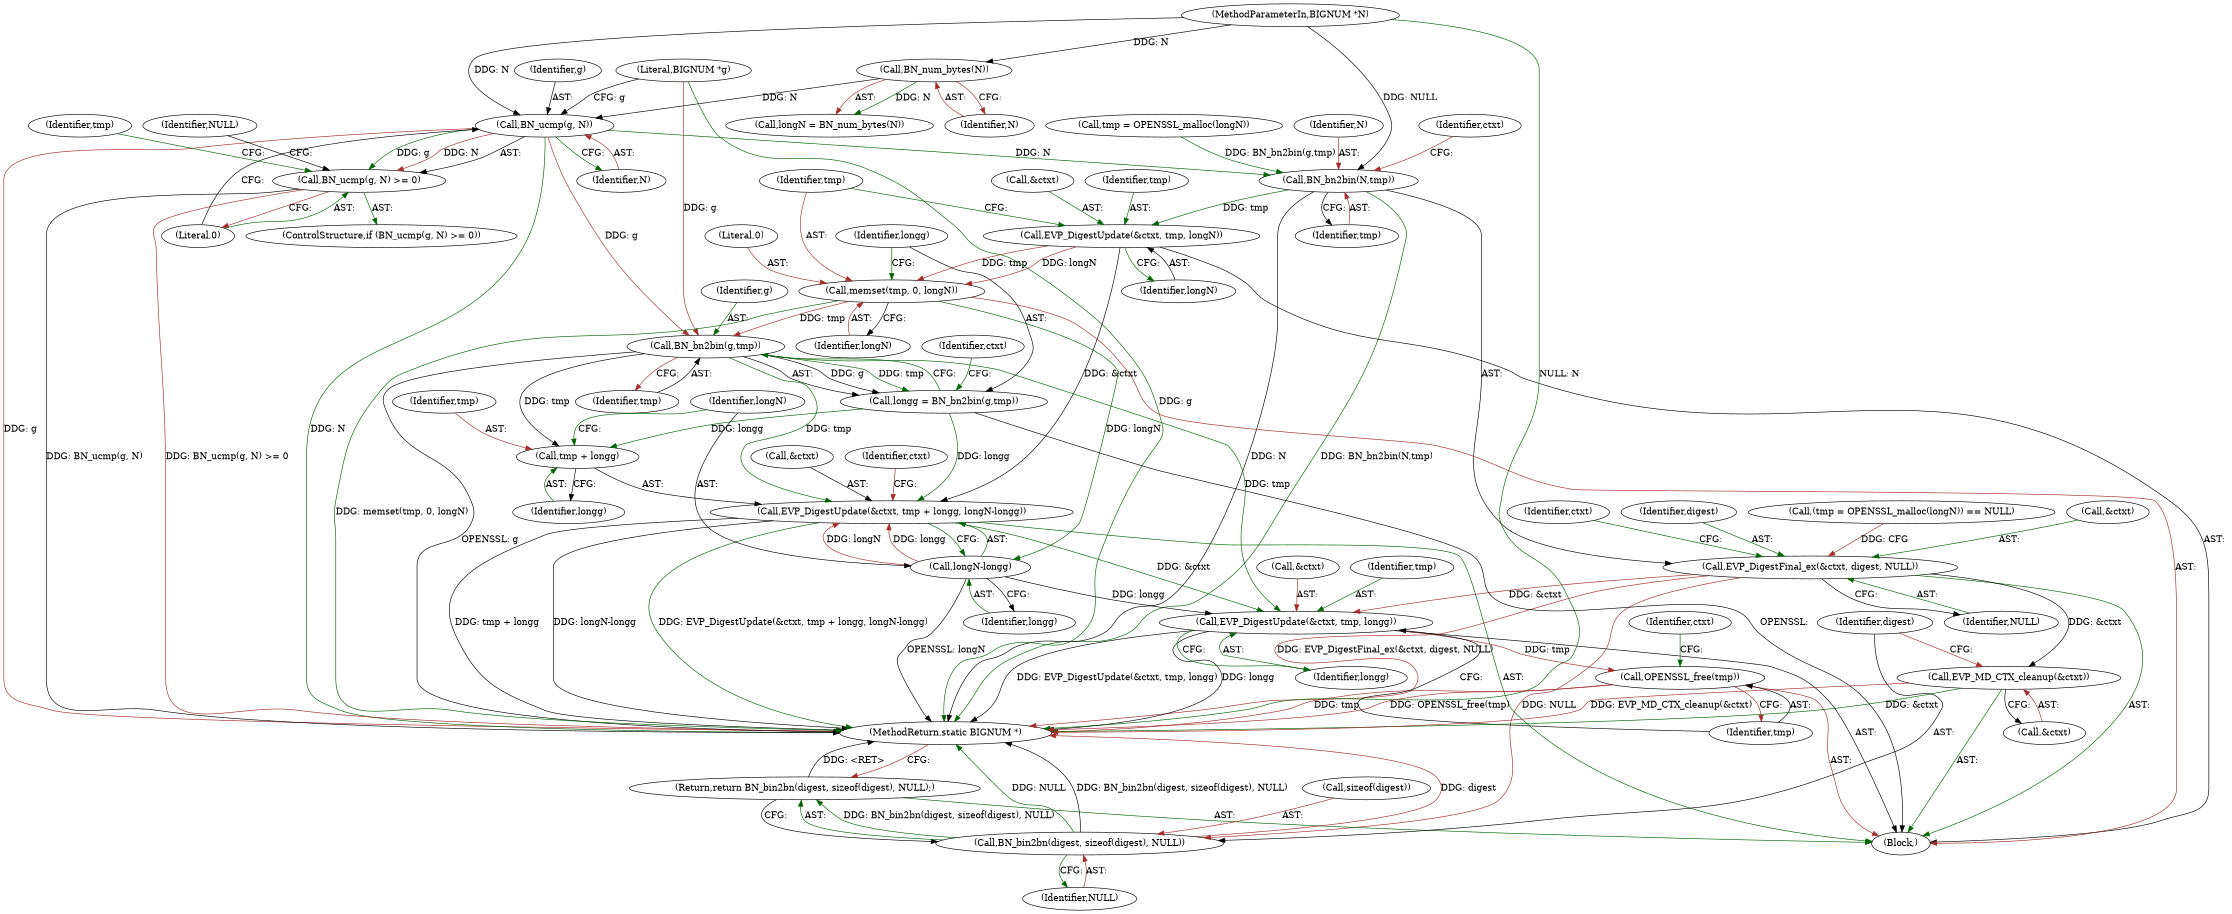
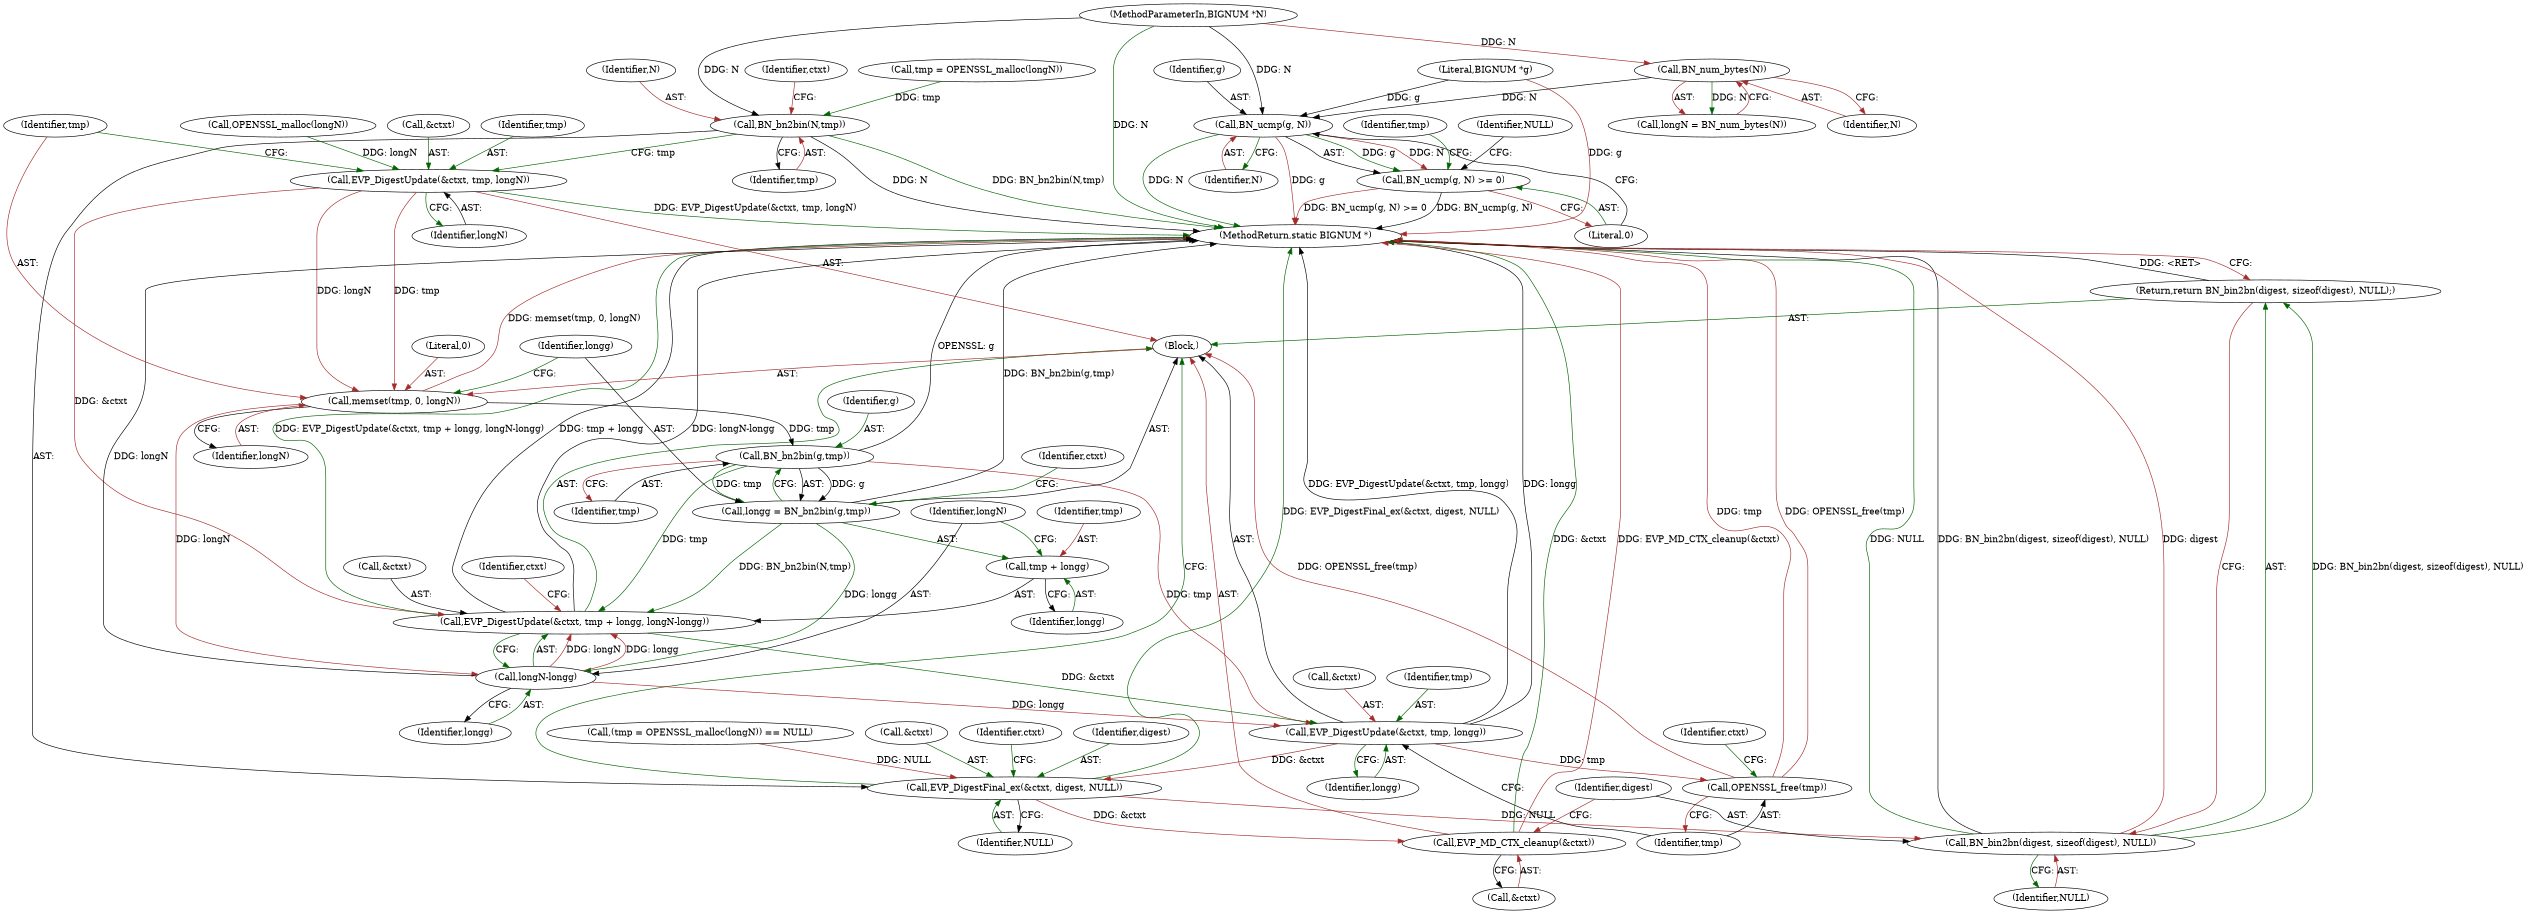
edge "(MethodParameterIn,BIGNUM *N)" -> "(Call,BN_num_bytes(N))": color black -> brown
edge "(Literal,BIGNUM *g)" -> "(Call,BN_ucmp(g, N))": label "CFG: g" -> "DDG: g"
edge "(MethodParameterIn,BIGNUM *N)" -> "(Call,BN_bn2bin(N,tmp))": label "DDG: NULL" -> "DDG: N"
edge "(Call,longN = BN_num_bytes(N))" -> "(Call,BN_num_bytes(N))": added, label "CFG:"
node "(Call,OPENSSL_malloc(longN))": added
edge "(Call,BN_ucmp(g, N))" -> "(Call,BN_bn2bin(N,tmp))": removed, label "DDG: N"
edge "(Call,tmp = OPENSSL_malloc(longN))" -> "(Call,BN_bn2bin(N,tmp))": label "DDG: BN_bn2bin(g,tmp)" -> "DDG: tmp"
edge "(Literal,BIGNUM *g)" -> "(Call,BN_bn2bin(g,tmp))": removed, label "DDG: g"
edge "(Call,BN_bn2bin(N,tmp))" -> "(Call,EVP_DigestUpdate(&ctxt, tmp, longN))": label "DDG: tmp" -> "CFG: tmp"
edge "(Call,EVP_DigestUpdate(&ctxt, tmp, longN))" -> "(MethodReturn,static BIGNUM *)": added, label "DDG: EVP_DigestUpdate(&ctxt, tmp, longN)"
node "(ControlStructure,if (BN_ucmp(g, N) >= 0))": removed
edge "(Call,BN_ucmp(g, N))" -> "(Call,BN_bn2bin(g,tmp))": removed, label "DDG: g"
edge "(Call,memset(tmp, 0, longN))" -> "(Call,BN_bn2bin(g,tmp))": color brown -> black
edge "(Literal,BIGNUM *g)" -> "(MethodReturn,static BIGNUM *)": color darkgreen -> brown
edge "(Call,longg = BN_bn2bin(g,tmp))" -> "(MethodReturn,static BIGNUM *)": added, label "DDG: BN_bn2bin(g,tmp)"
edge "(MethodParameterIn,BIGNUM *N)" -> "(MethodReturn,static BIGNUM *)": label "NULL: N" -> "DDG: N"
edge "(Call,BN_bn2bin(g,tmp))" -> "(Call,tmp + longg)": removed, label "DDG: tmp"
edge "(Call,memset(tmp, 0, longN))" -> "(Call,longN-longg)": color darkgreen -> brown
edge "(Call,BN_bn2bin(g,tmp))" -> "(Call,EVP_DigestUpdate(&ctxt, tmp, longg))": color darkgreen -> brown
edge "(Call,EVP_DigestUpdate(&ctxt, tmp, longN))" -> "(Call,EVP_DigestUpdate(&ctxt, tmp + longg, longN-longg))": color black -> brown
edge "(Call,EVP_DigestUpdate(&ctxt, tmp, longN))" -> "(Block,)": color black -> brown
edge "(Call,longg = BN_bn2bin(g,tmp))" -> "(Call,tmp + longg)": label "DDG: longg" -> "AST: "
edge "(Call,longg = BN_bn2bin(g,tmp))" -> "(Call,EVP_DigestUpdate(&ctxt, tmp + longg, longN-longg))": label "DDG: longg" -> "DDG: BN_bn2bin(N,tmp)"
edge "(Call,memset(tmp, 0, longN))" -> "(Block,)": reversed
edge "(Call,(tmp = OPENSSL_malloc(longN)) == NULL)" -> "(Call,EVP_DigestFinal_ex(&ctxt, digest, NULL))": label "DDG: CFG" -> "DDG: NULL"
edge "(Call,memset(tmp, 0, longN))" -> "(MethodReturn,static BIGNUM *)": color darkgreen -> brown
edge "(Call,EVP_DigestFinal_ex(&ctxt, digest, NULL))" -> "(Call,EVP_DigestUpdate(&ctxt, tmp, longg))": reversed
edge "(Call,EVP_DigestFinal_ex(&ctxt, digest, NULL))" -> "(Call,EVP_MD_CTX_cleanup(&ctxt))": color black -> brown
edge "(Call,longN-longg)" -> "(Call,EVP_DigestUpdate(&ctxt, tmp, longg))": color black -> brown
edge "(Call,longg = BN_bn2bin(g,tmp))" -> "(Block,)": label "OPENSSL: " -> "AST: "
edge "(Call,longg = BN_bn2bin(g,tmp))" -> "(Call,longN-longg)": added, label "DDG: longg"
edge "(Call,longN-longg)" -> "(MethodReturn,static BIGNUM *)": label "OPENSSL: longN" -> "DDG: longN"
edge "(Call,EVP_DigestFinal_ex(&ctxt, digest, NULL))" -> "(MethodReturn,static BIGNUM *)": color brown -> darkgreen
edge "(Call,EVP_DigestFinal_ex(&ctxt, digest, NULL))" -> "(Block,)": label "AST: " -> "CFG: "
edge "(Call,EVP_MD_CTX_cleanup(&ctxt))" -> "(Block,)": color darkgreen -> brown
edge "(Call,OPENSSL_free(tmp))" -> "(Block,)": label "AST: " -> "DDG: OPENSSL_free(tmp)"
node "(Call,sizeof(digest))": removed
edge "(Return,return BN_bin2bn(digest, sizeof(digest), NULL);)" -> "(Call,BN_bin2bn(digest, sizeof(digest), NULL))": color black -> brown
